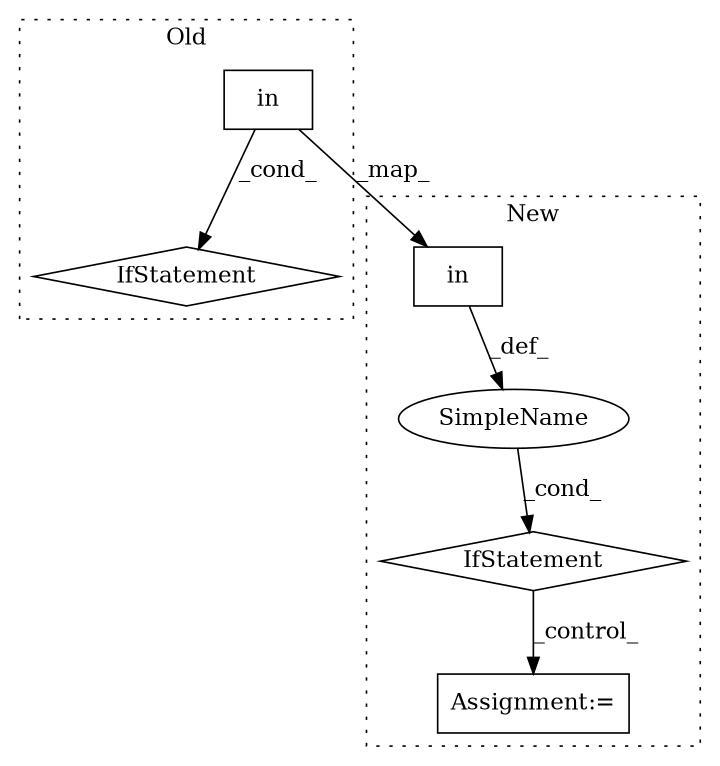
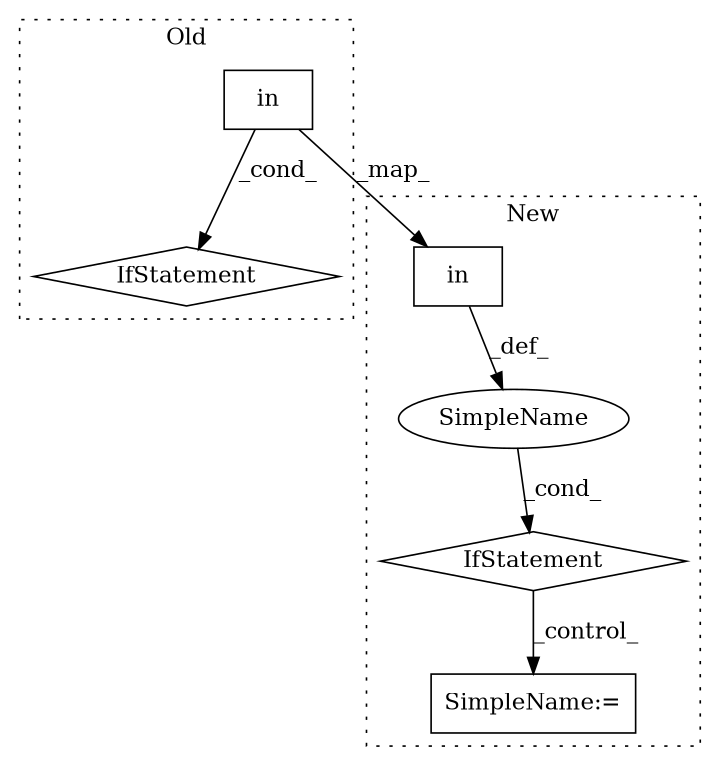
node "Assignment:=": label "Assignment:=" -> "SimpleName:="
